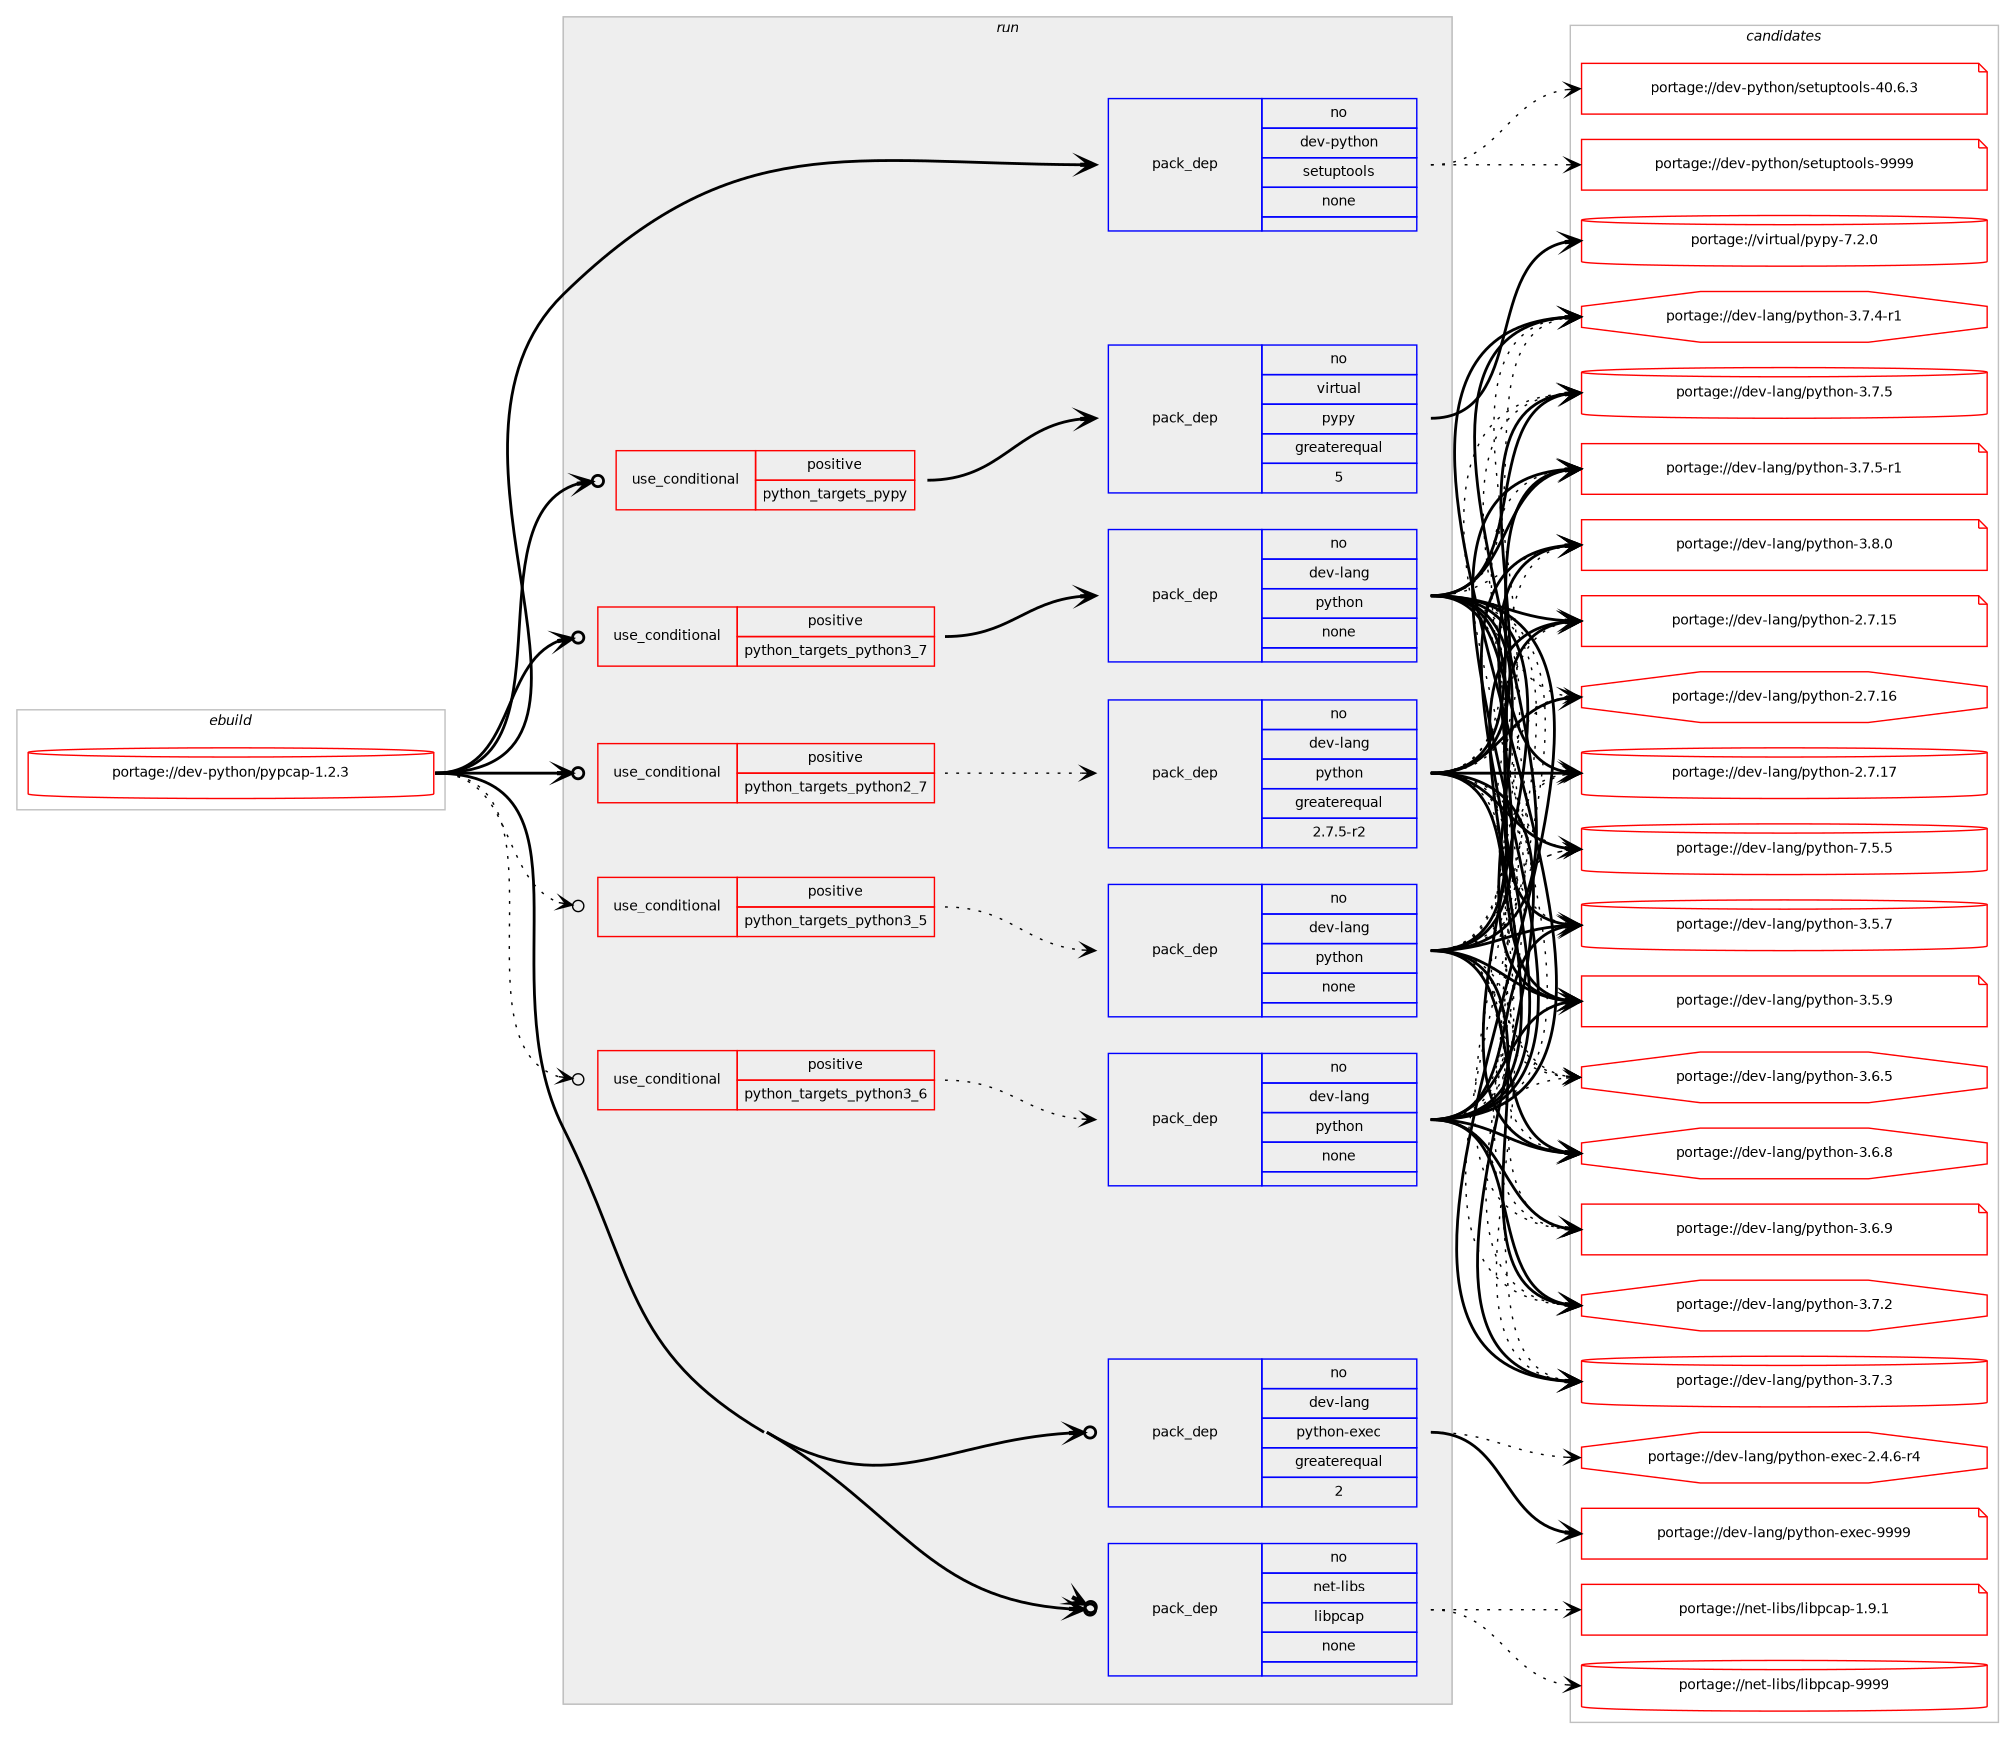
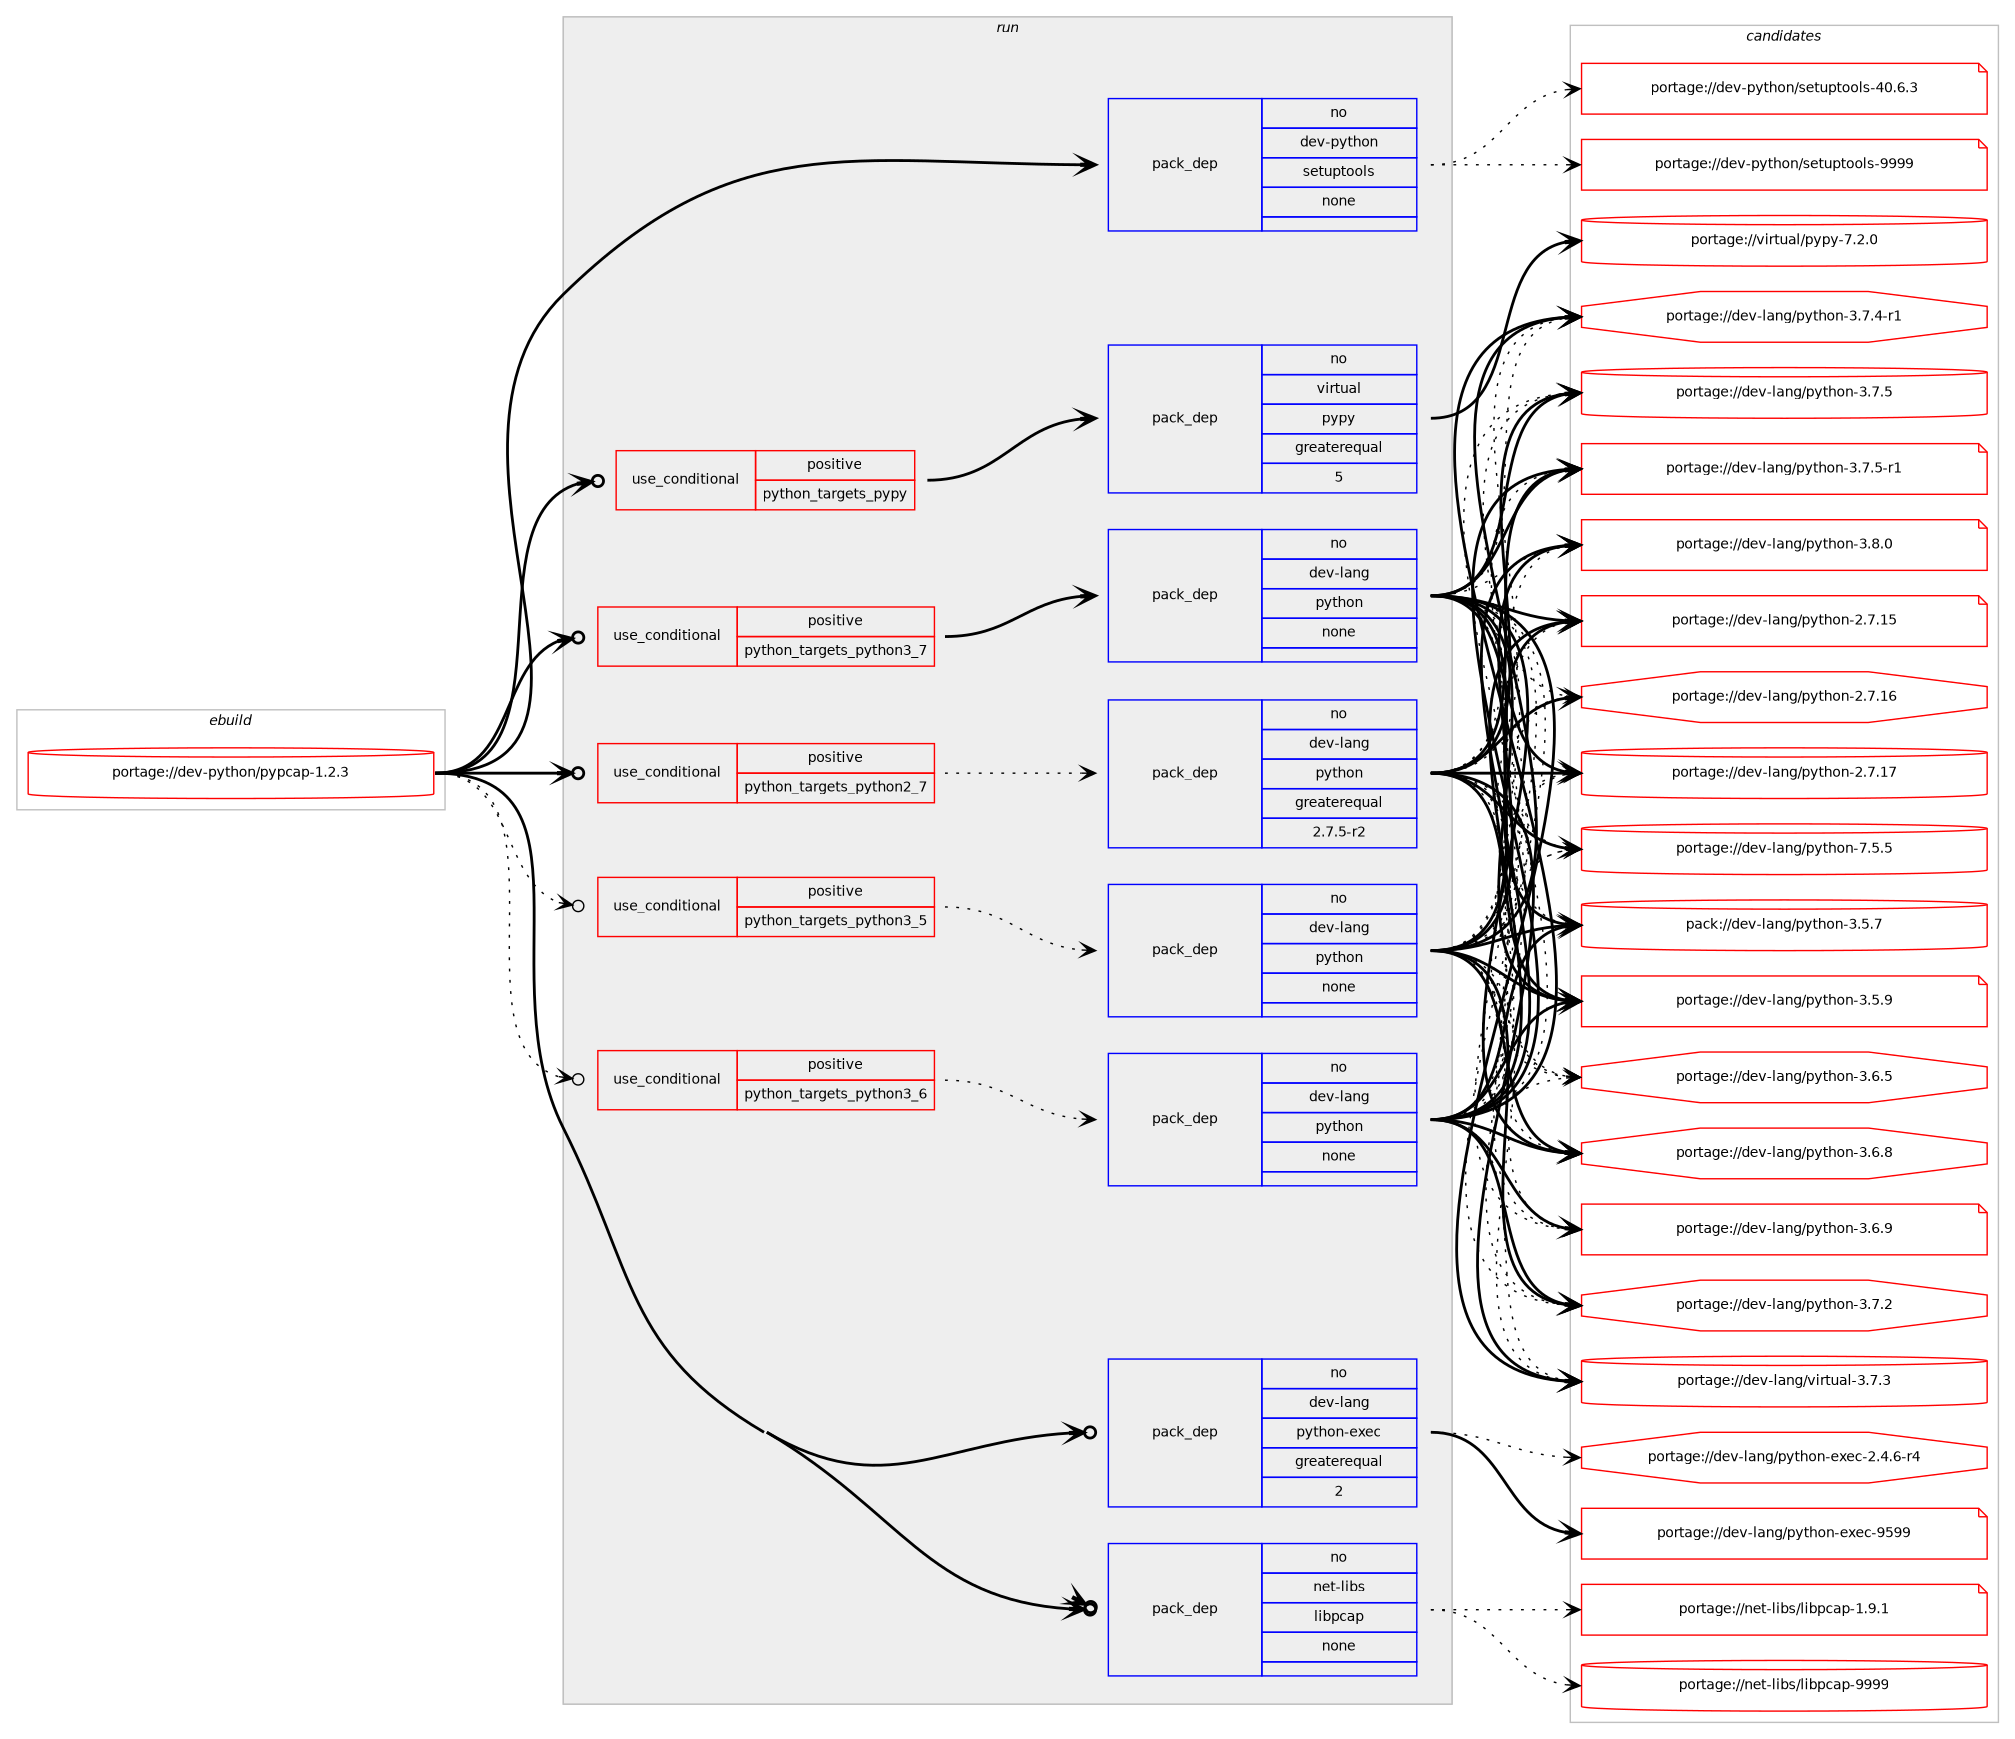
node "portage://dev-lang/python-3.5.7": label "portage://dev-lang/python-3.5.7" -> "pack://dev-lang/python-3.5.7"
node "portage://dev-lang/python-3.7.3": label "portage://dev-lang/python-3.7.3" -> "portage://dev-lang/virtual-3.7.3"
node "portage://dev-lang/python-exec-9999": label "portage://dev-lang/python-exec-9999" -> "portage://dev-lang/python-exec-9599"
